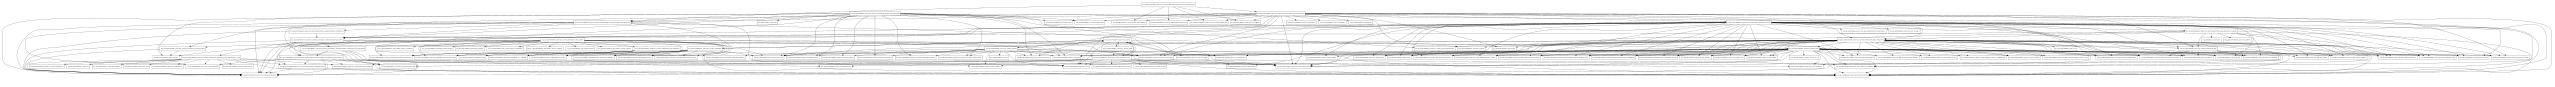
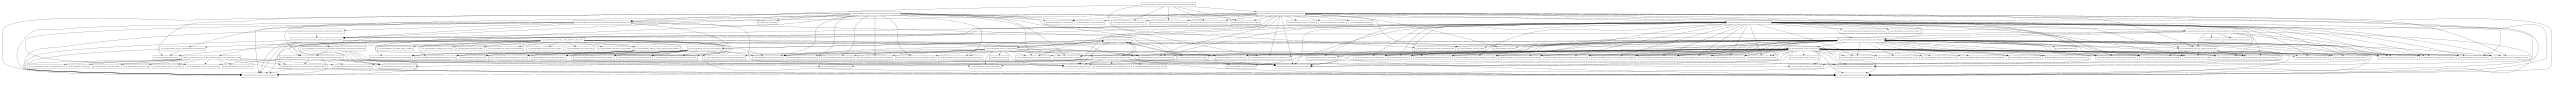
node "filter_springframework_web_socket_server_support": label "filter_springframework_web_socket_server_support" -> "org_springframework_web_socket_server_support"
node "org_springframework_security_config_ldap": removed
node "org_springframework_security_web_servlet_support_csrf": added
